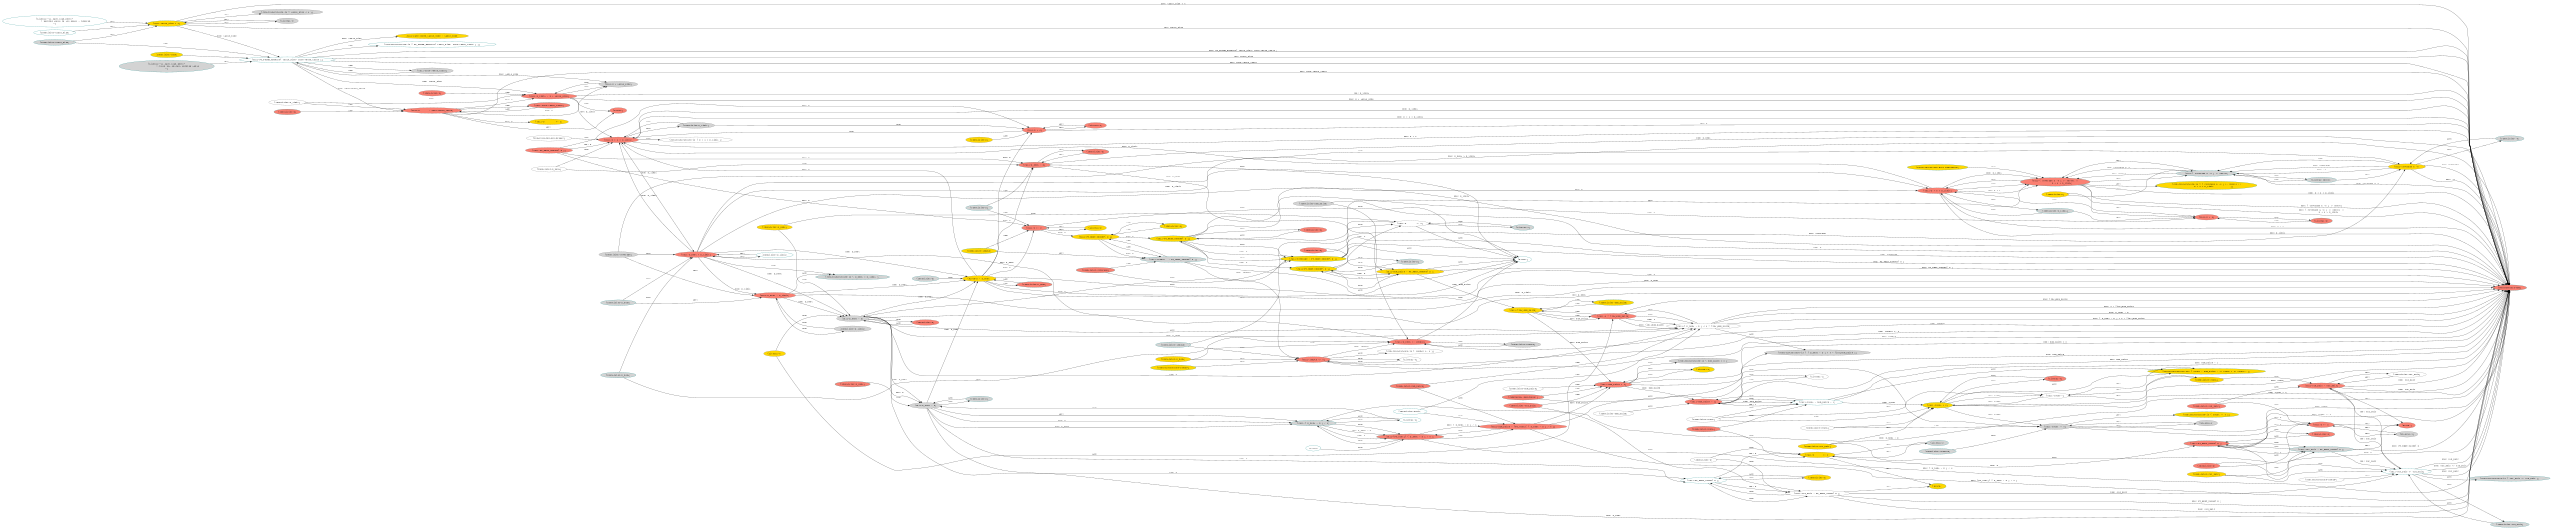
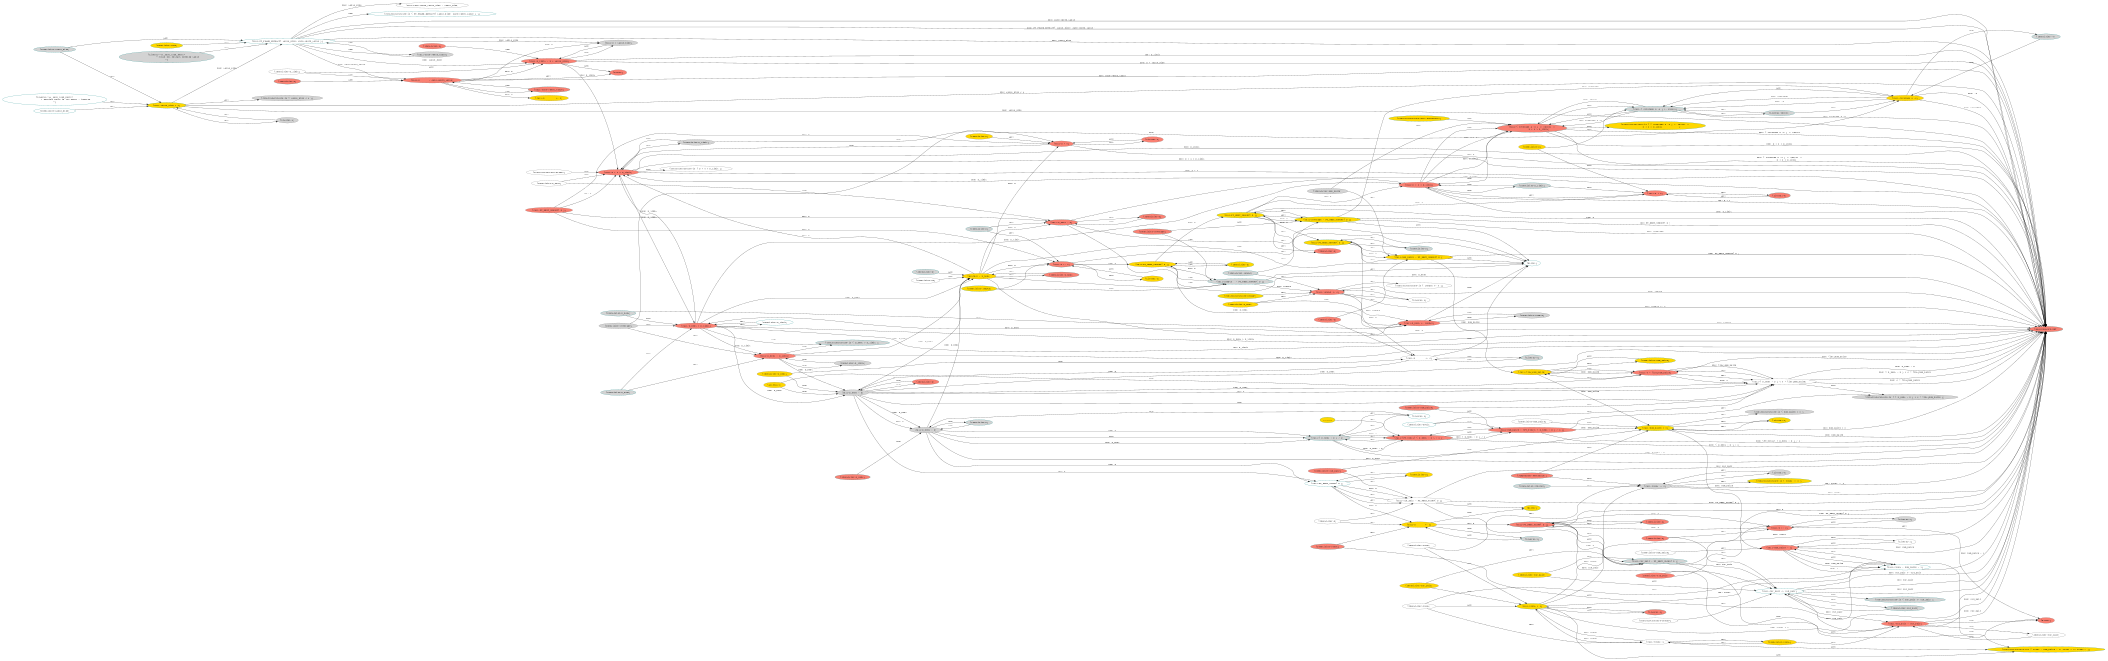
node "(Call,face->kern_table_size = table_size)": fillcolor gold -> white
node "(Identifier,nn)": added
node "(Call,num_pairs > 0)": fillcolor salmon -> gold
edge "(Call,count = num_pairs - 1)" -> "(Call,count > 0)": reversed
node "1000280": fillcolor white -> gold
